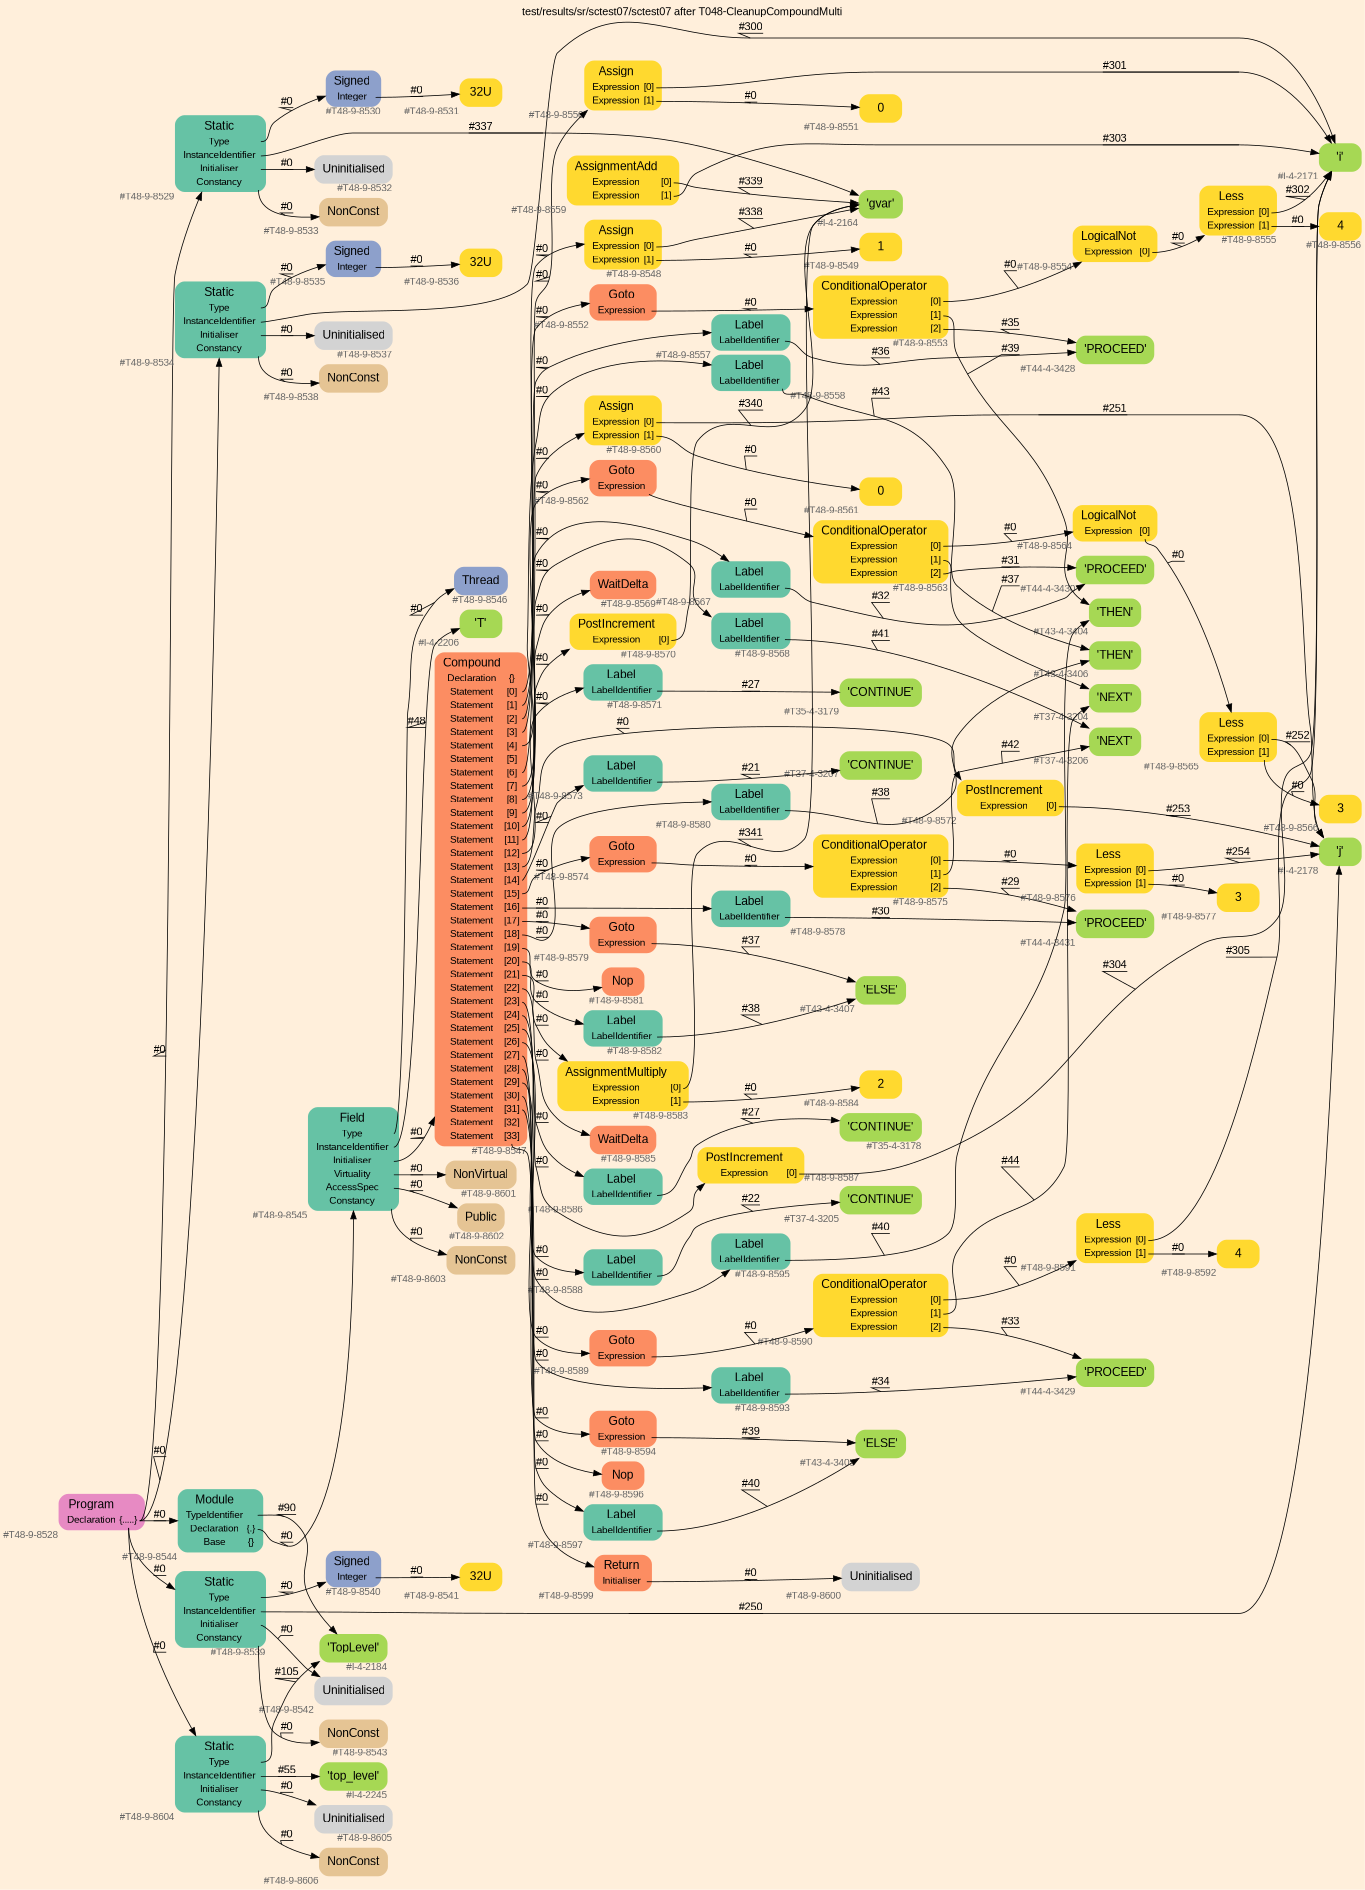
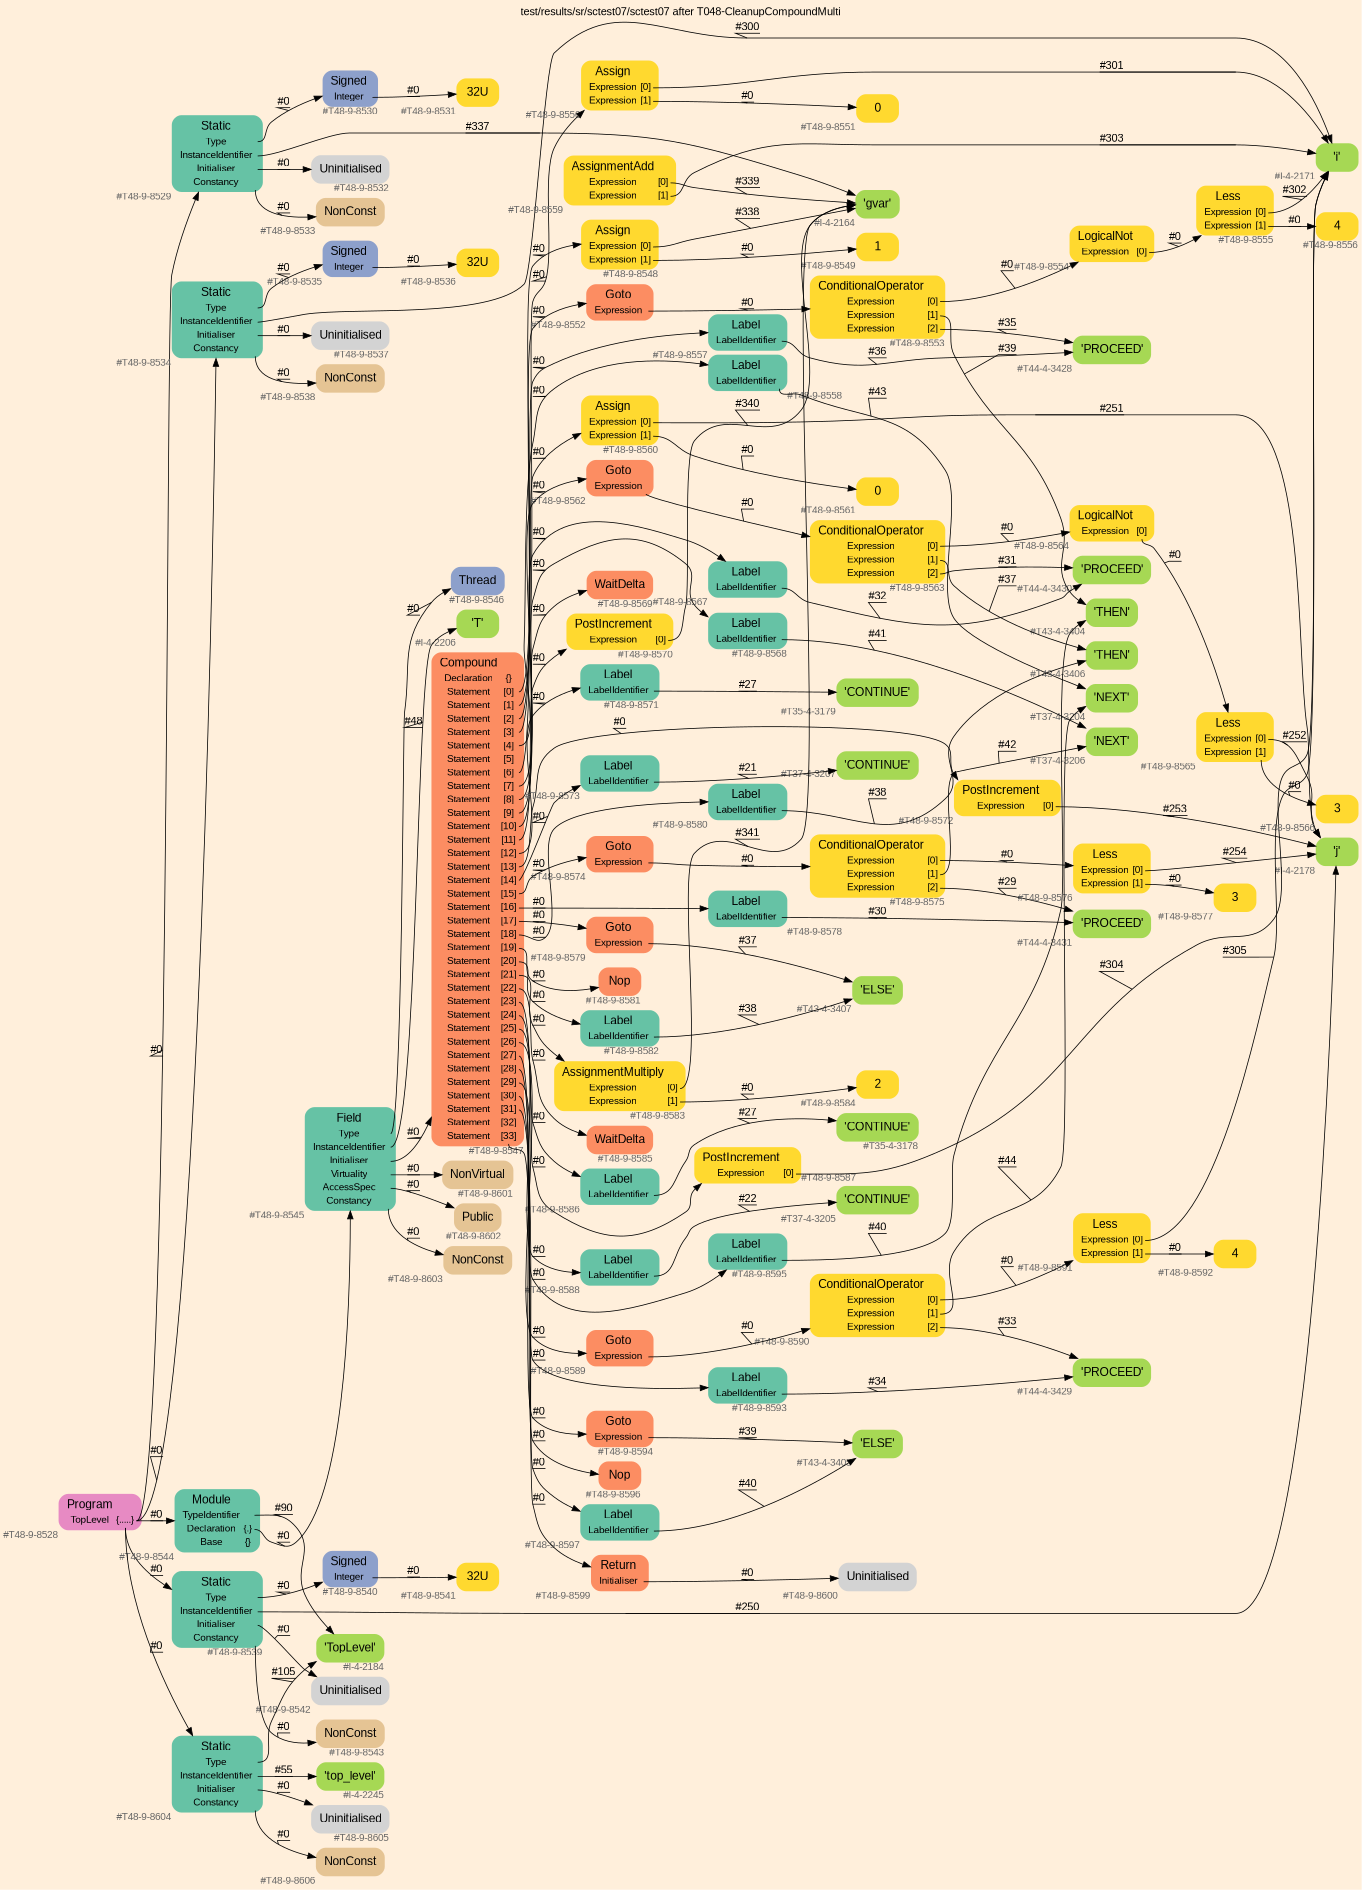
node "Program": text "Declaration" -> "TopLevel"
